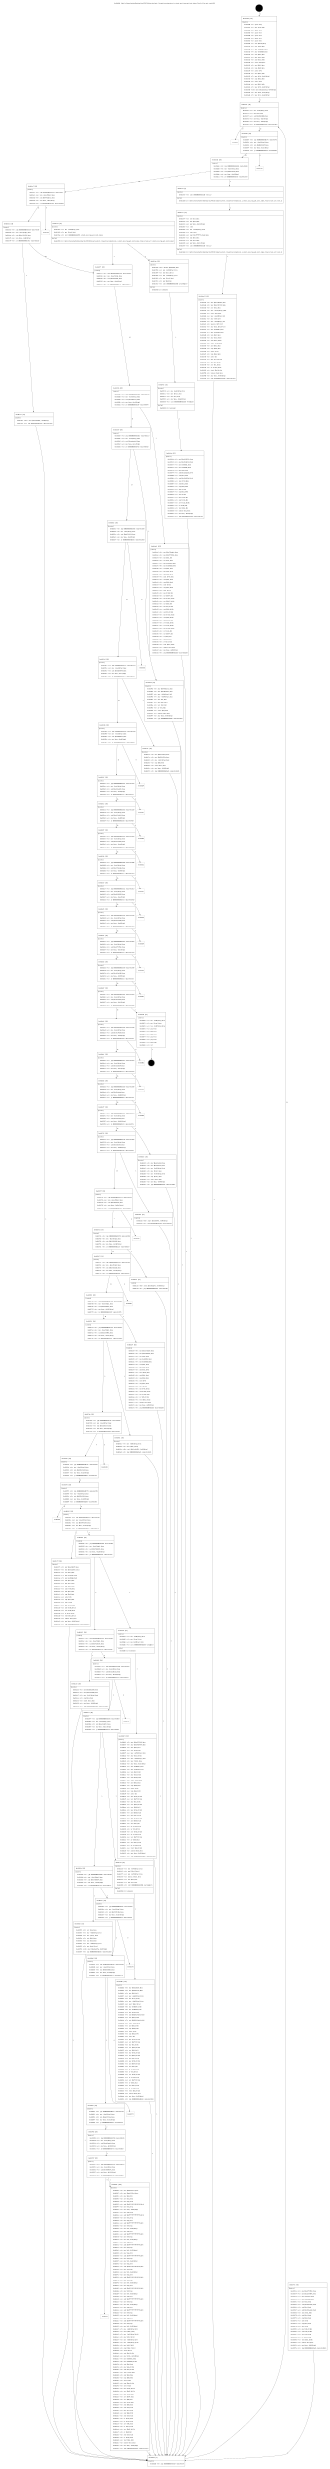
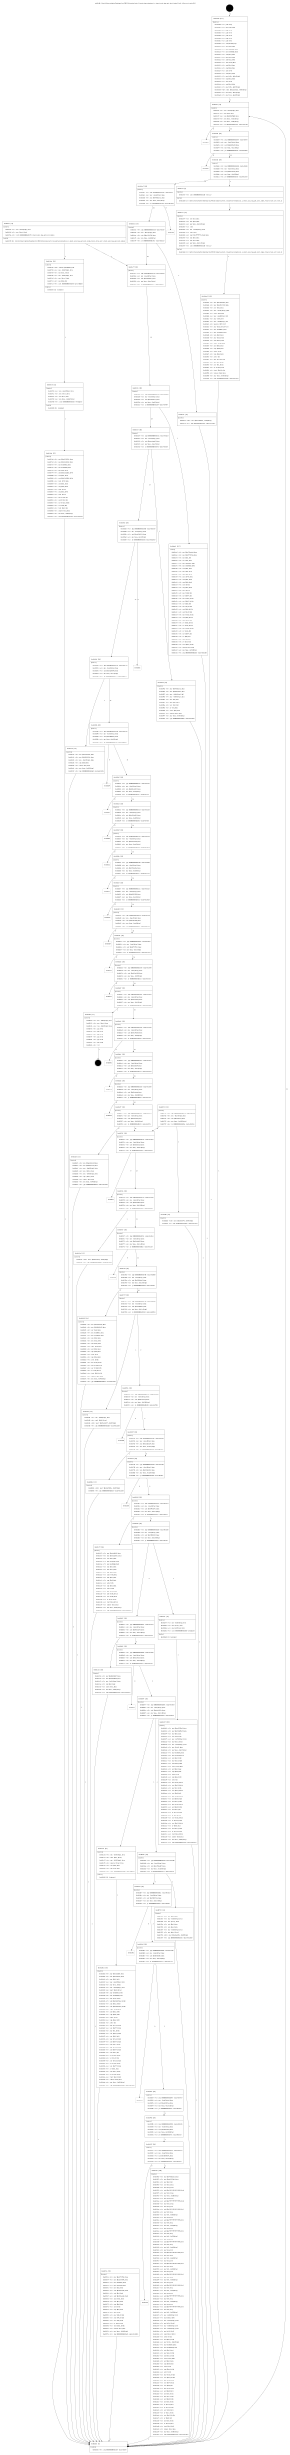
edge "0x4016f7 [28]" -> "0x401713 [28]": now "0x4016f7 [28]" -> "0x40172f [28]"
node "0x40203e [15]": added
